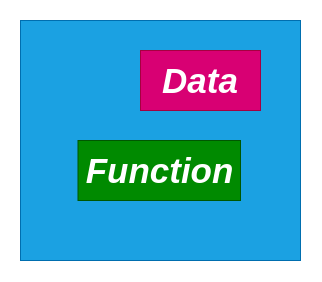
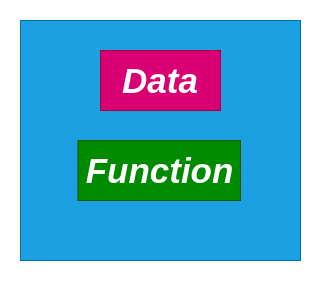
node "Data": moved (201, 81) -> (161, 81)
